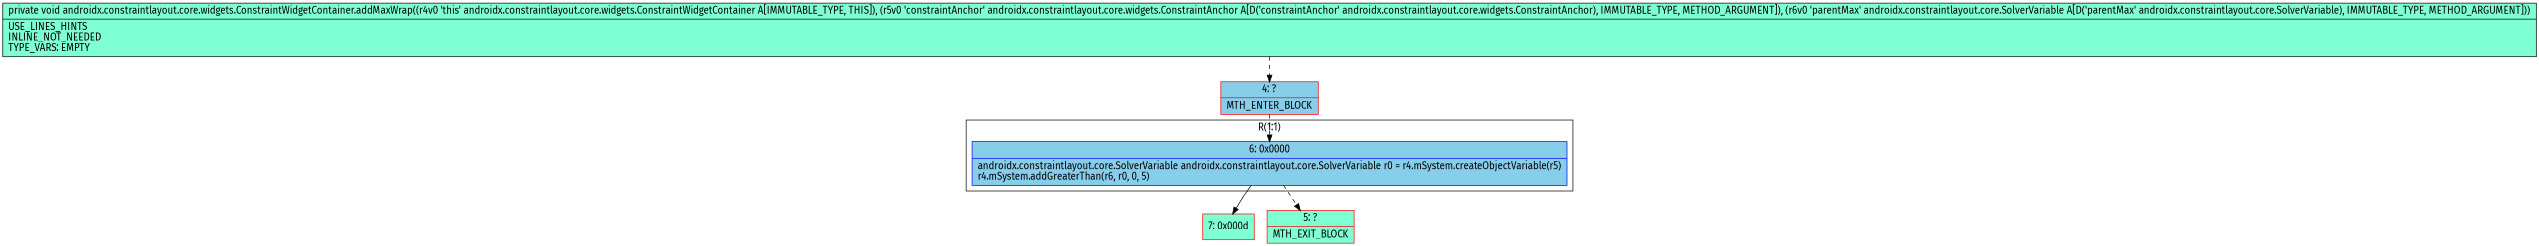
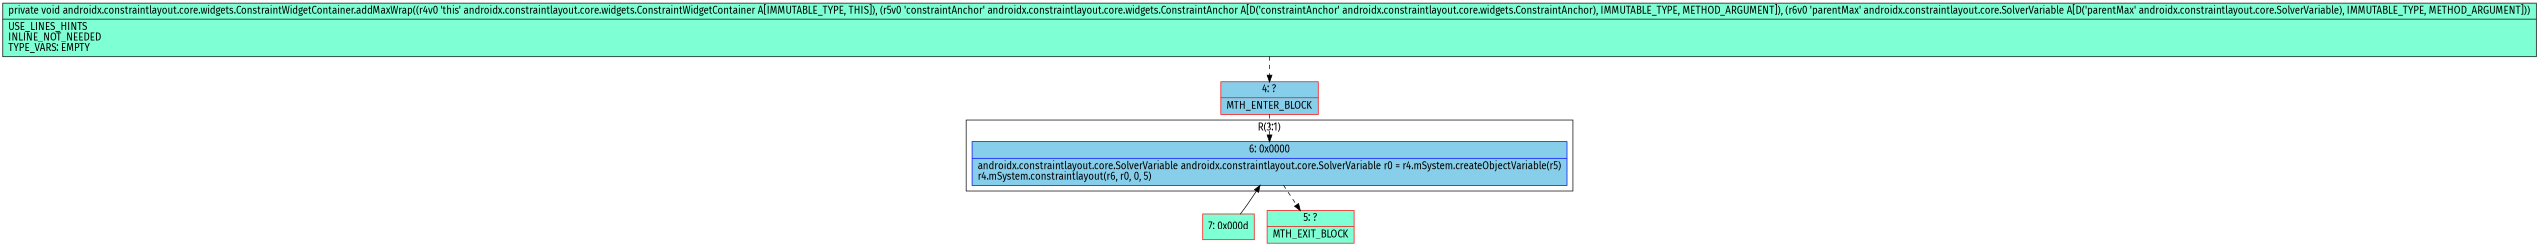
cluster "R(1:1)": label "R(1:1)" -> "R(3:1)"
node "6: 0x0000": text "r4.mSystem.addGreaterThan(r6, r0, 0, 5)" -> "r4.mSystem.constraintlayout(r6, r0, 0, 5)"
edge "6: 0x0000" -> "7: 0x000d": reversed
